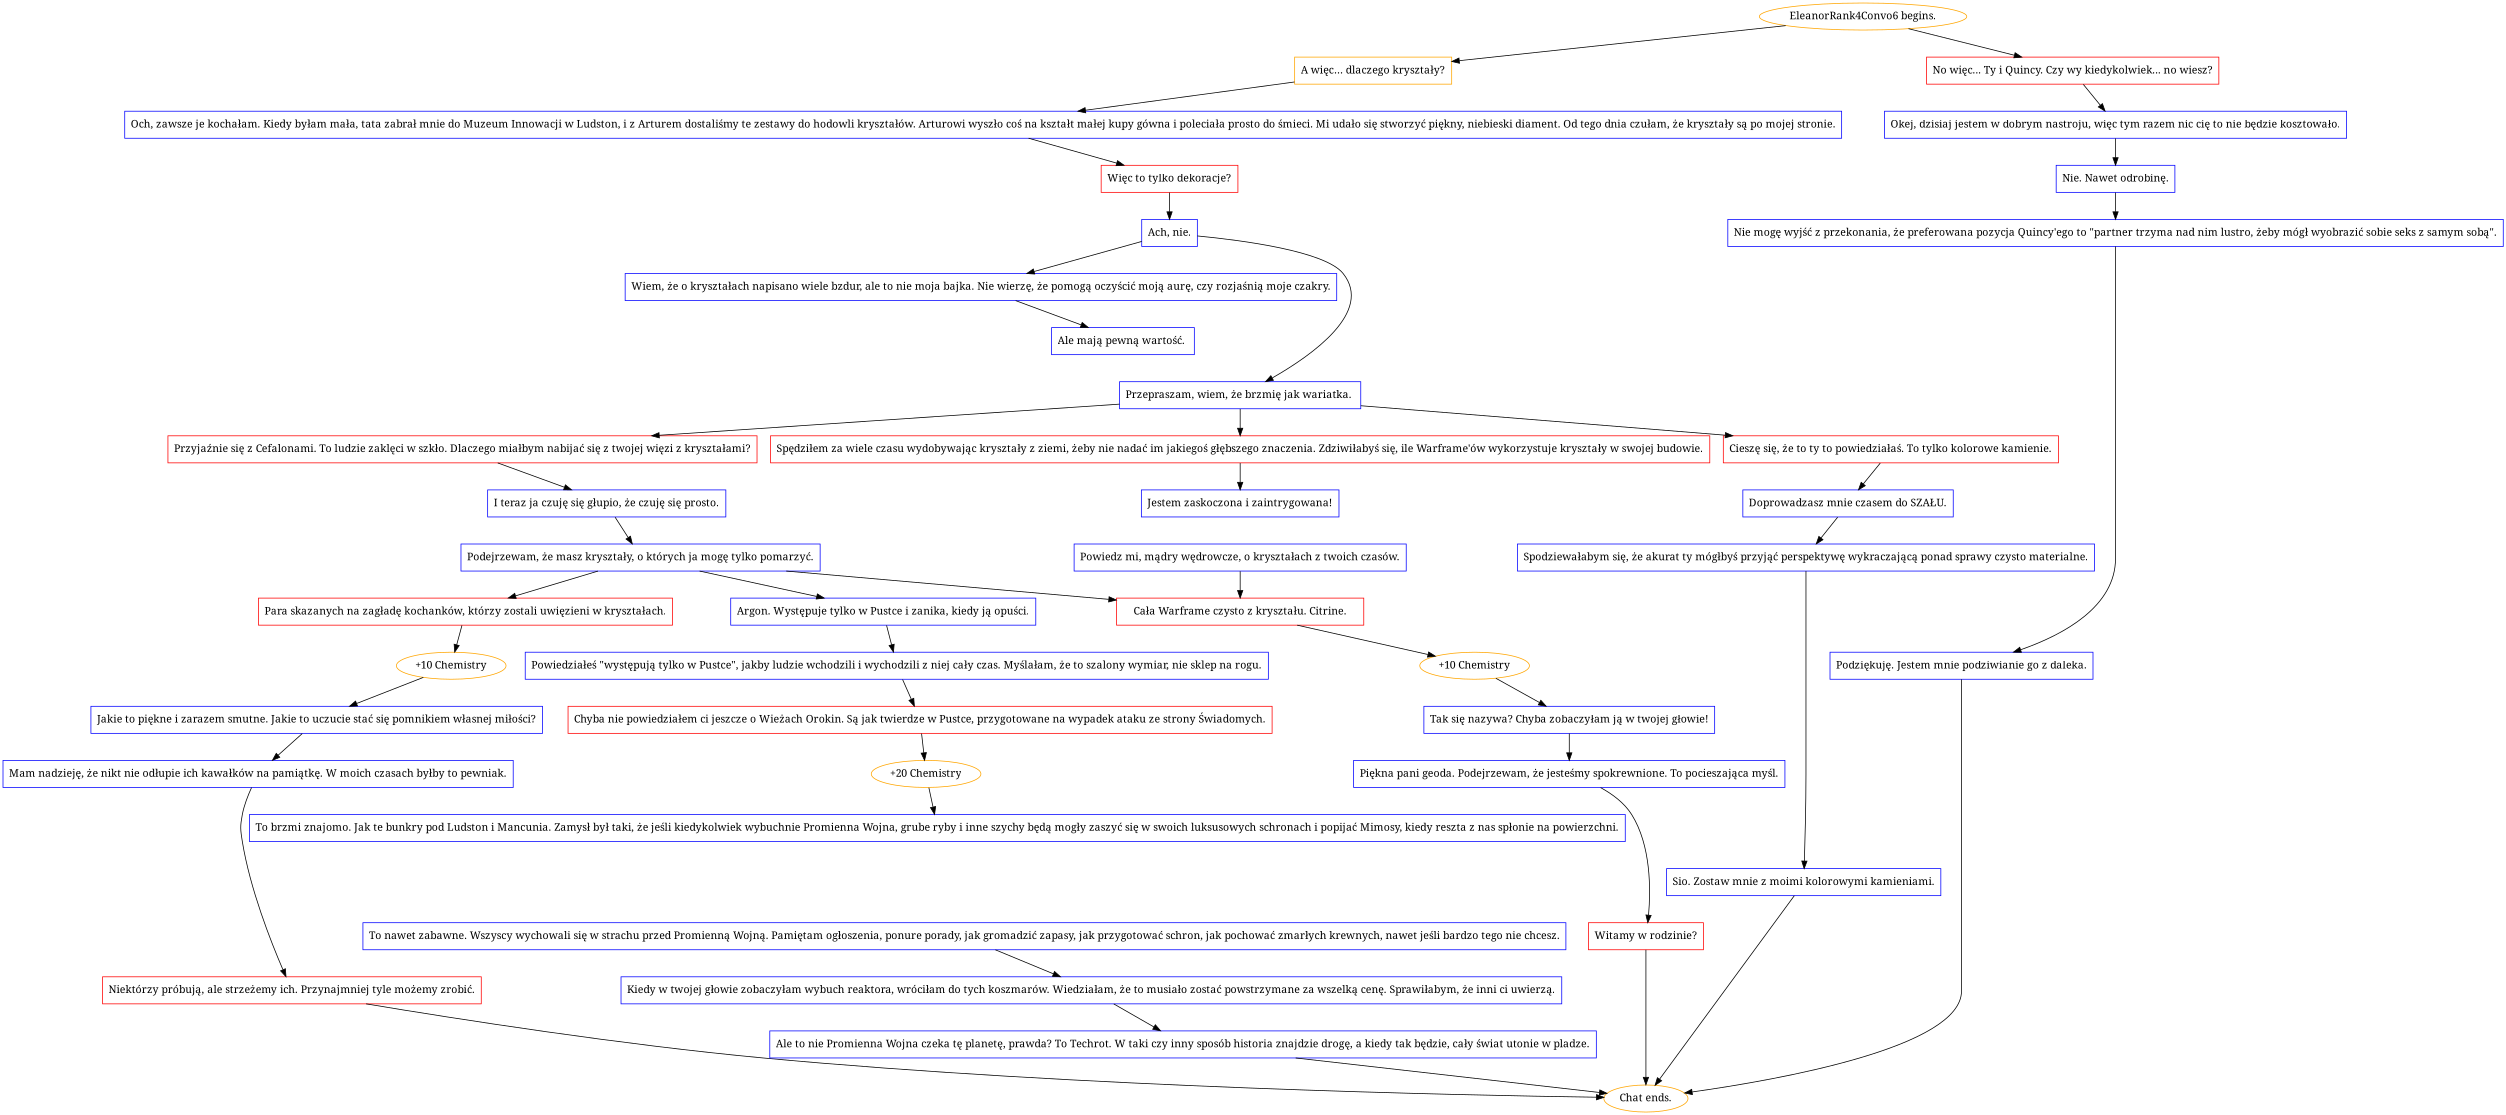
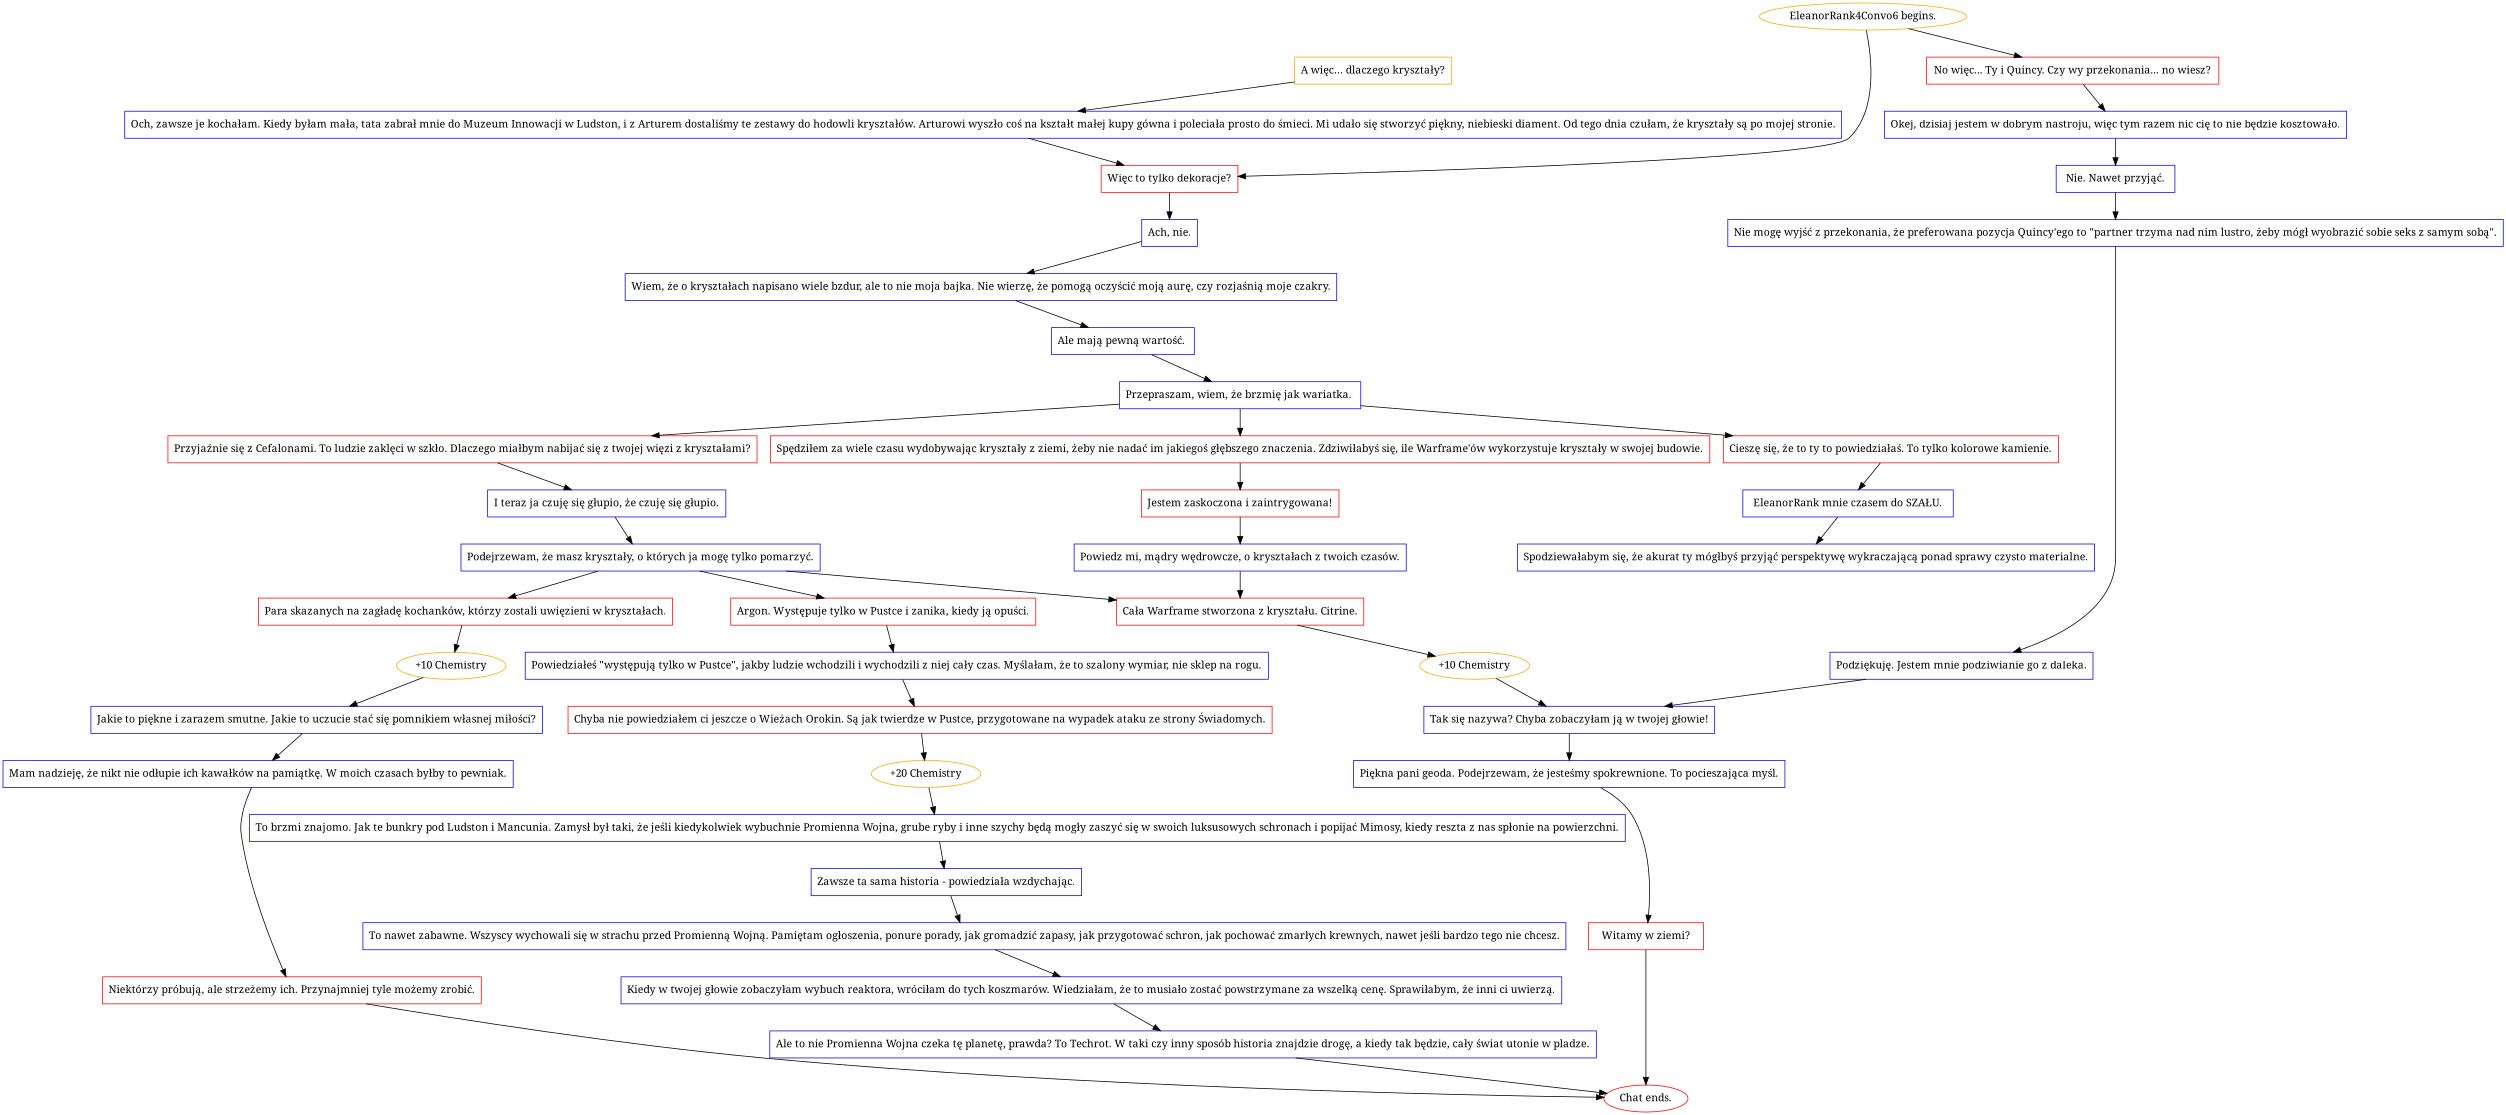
edge "EleanorRank4Convo6 begins." -> "A więc… dlaczego kryształy?": now "EleanorRank4Convo6 begins." -> "Więc to tylko dekoracje?"
node "No więc... Ty i Quincy. Czy wy kiedykolwiek... no wiesz?": label "No więc... Ty i Quincy. Czy wy kiedykolwiek... no wiesz?" -> "No więc... Ty i Quincy. Czy wy przekonania... no wiesz?"
node "Nie. Nawet odrobinę.": label "Nie. Nawet odrobinę." -> "Nie. Nawet przyjąć."
edge "Ach, nie." -> "Przepraszam, wiem, że brzmię jak wariatka.": now "Ale mają pewną wartość." -> "Przepraszam, wiem, że brzmię jak wariatka."
node "I teraz ja czuję się głupio, że czuję się prosto.": label "I teraz ja czuję się głupio, że czuję się prosto." -> "I teraz ja czuję się głupio, że czuję się głupio."
node "Jestem zaskoczona i zaintrygowana!": color blue -> red
node "Doprowadzasz mnie czasem do SZAŁU.": label "Doprowadzasz mnie czasem do SZAŁU." -> "EleanorRank mnie czasem do SZAŁU."
edge "Jestem zaskoczona i zaintrygowana!" -> "Powiedz mi, mądry wędrowcze, o kryształach z twoich czasów.": added
node "Argon. Występuje tylko w Pustce i zanika, kiedy ją opuści.": color blue -> red
node "Cała Warframe czysto z kryształu. Citrine.": label "Cała Warframe czysto z kryształu. Citrine." -> "Cała Warframe stworzona z kryształu. Citrine."
node "Zawsze ta sama historia - powiedziała wzdychając.": added
node "Sio. Zostaw mnie z moimi kolorowymi kamieniami.": removed
node "Witamy w rodzinie?": label "Witamy w rodzinie?" -> "Witamy w ziemi?"
edge "Podziękuję. Jestem mnie podziwianie go z daleka." -> "Chat ends.": now "Podziękuję. Jestem mnie podziwianie go z daleka." -> "Tak się nazywa? Chyba zobaczyłam ją w twojej głowie!"
node "Chat ends.": color orange -> red
